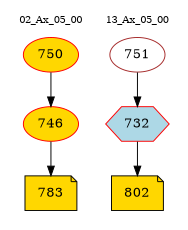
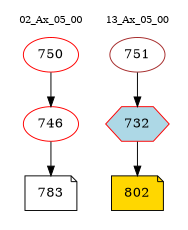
node "750": fillcolor gold -> white
node "746": fillcolor gold -> white
node "783": fillcolor gold -> white
